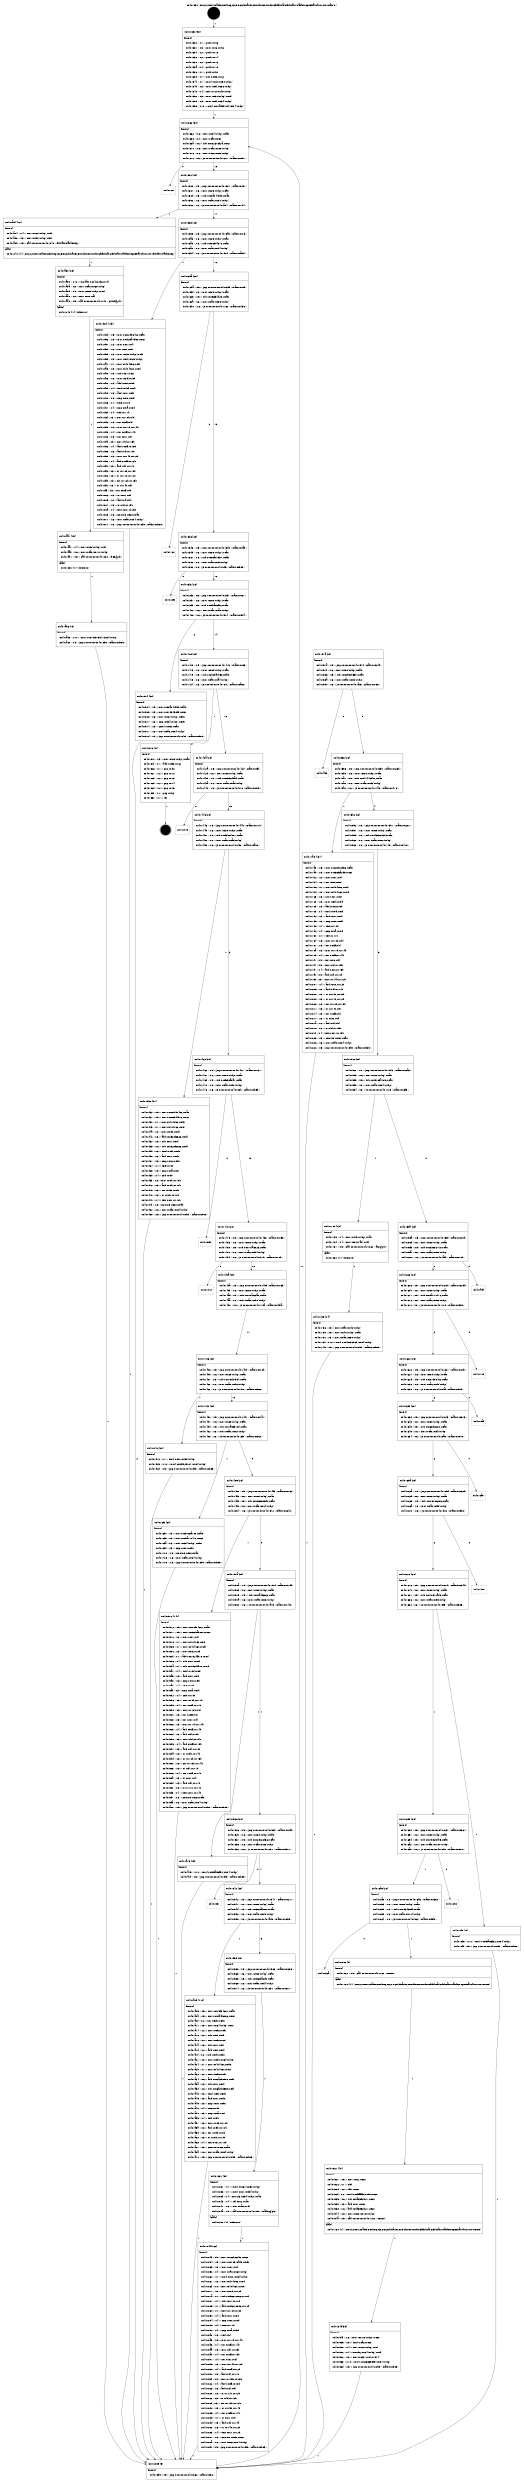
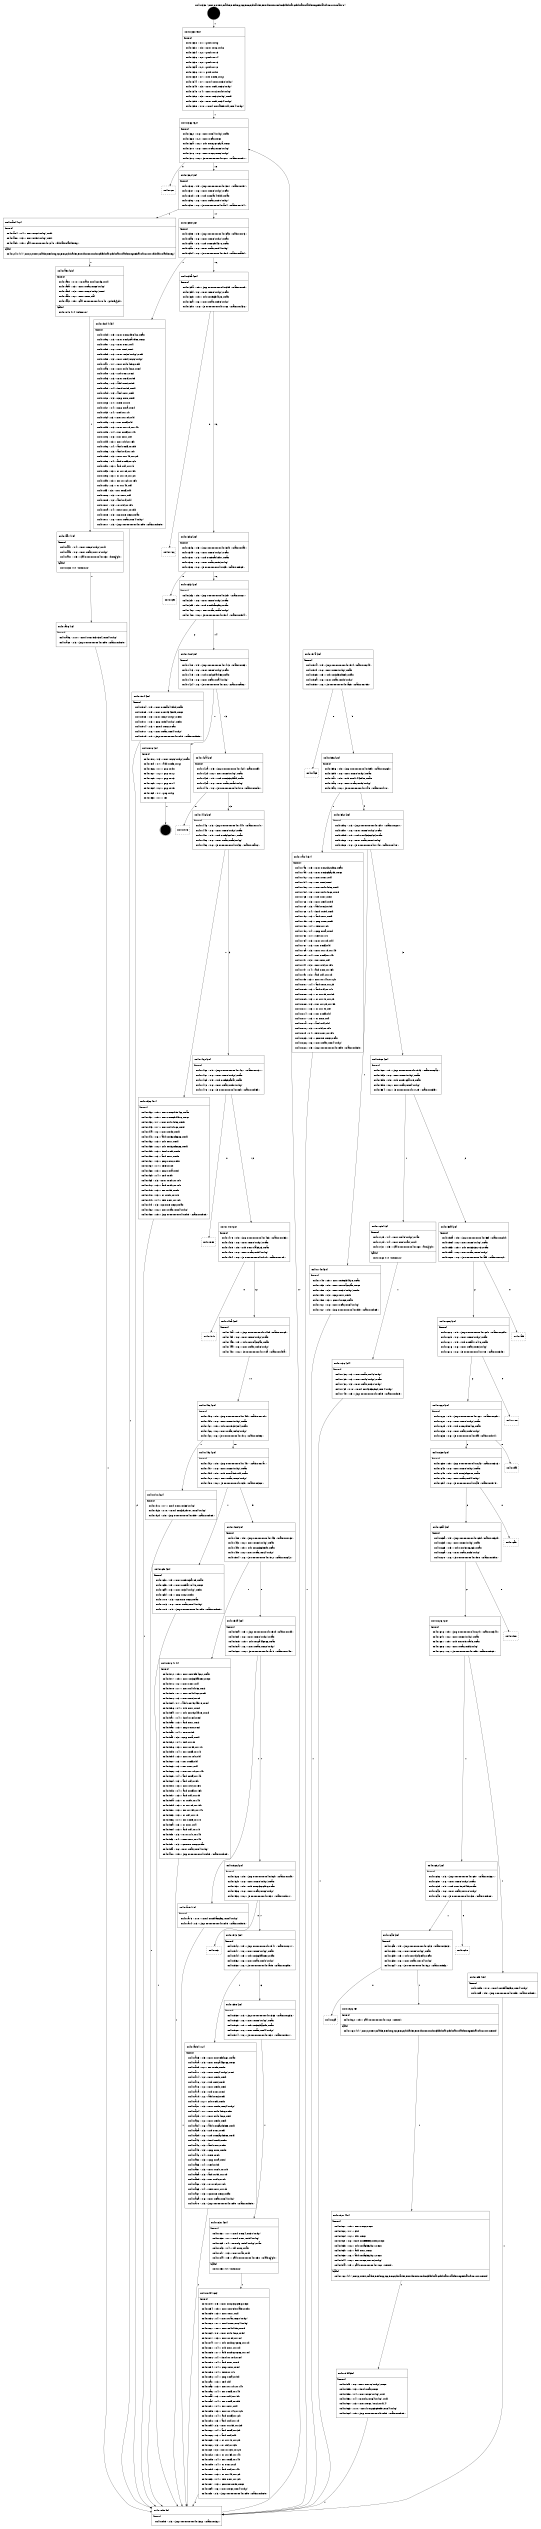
node "0x40174e [30]": added
